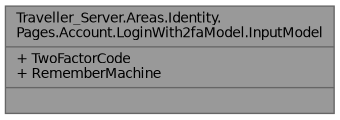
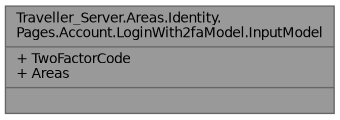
node "Traveller_Server.Areas.Identity.": text "+ RememberMachine" -> "+ Areas"
